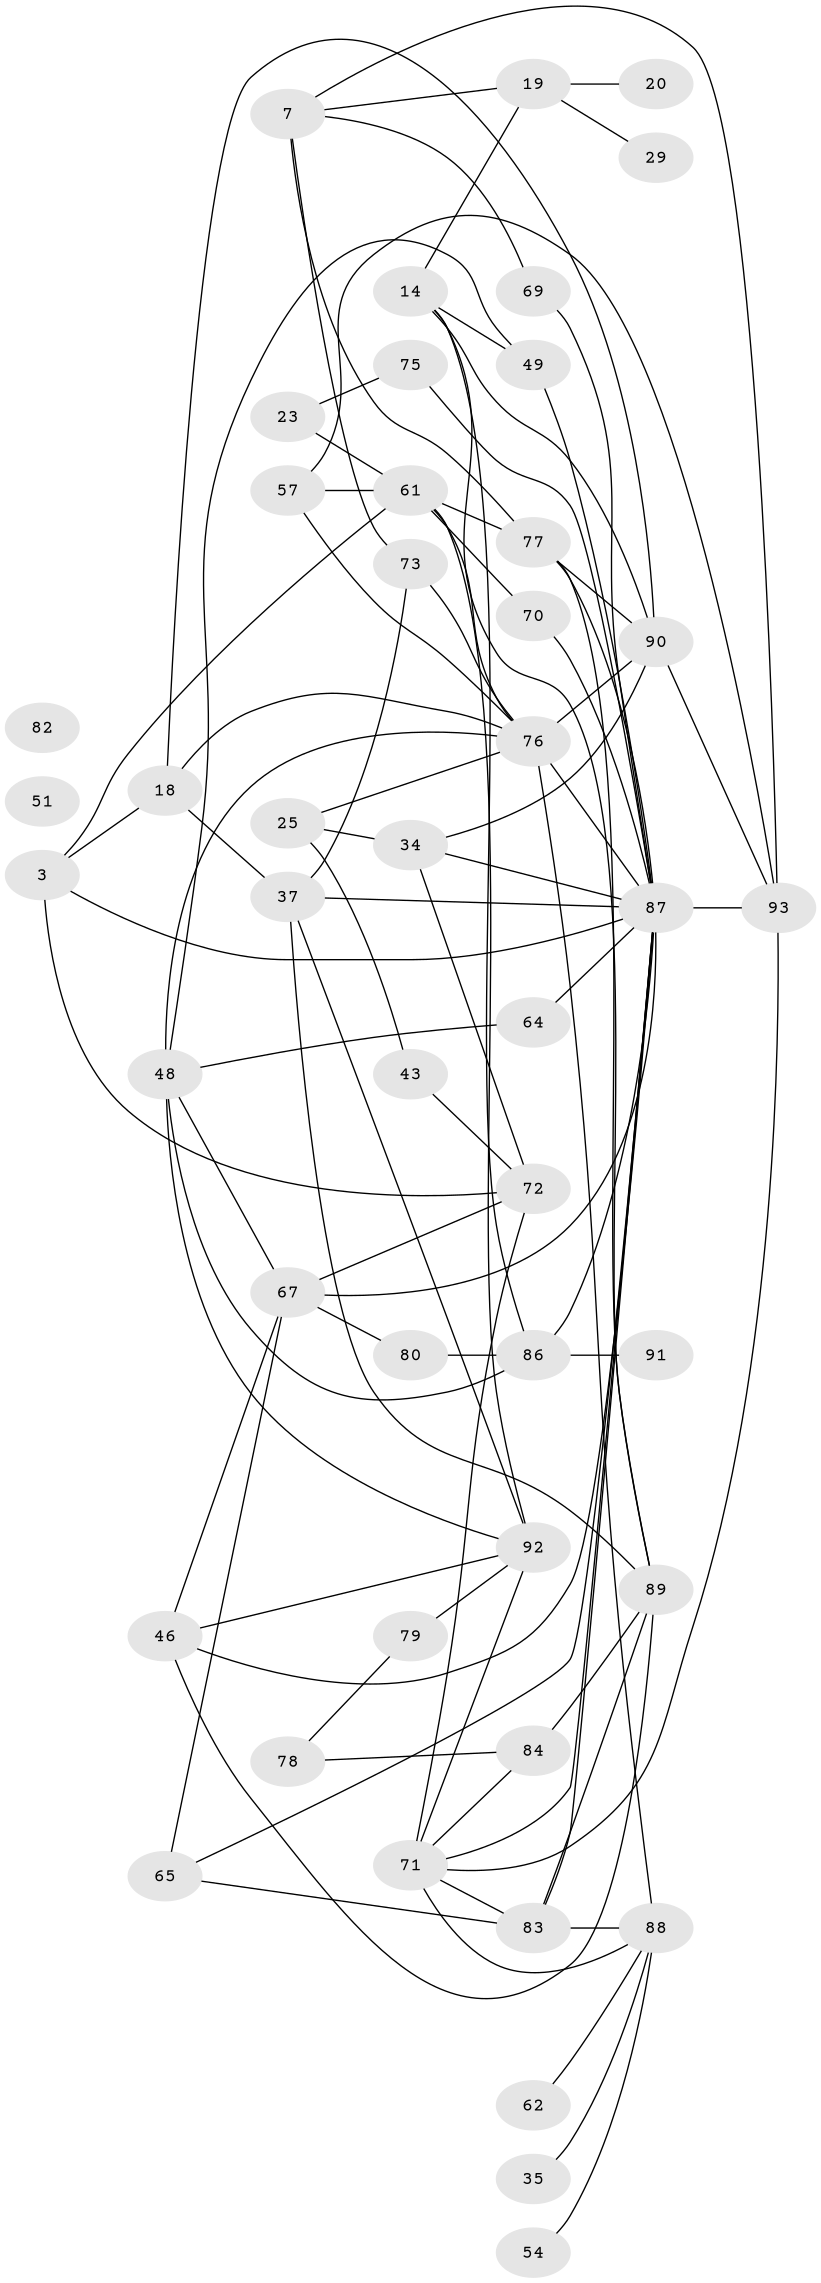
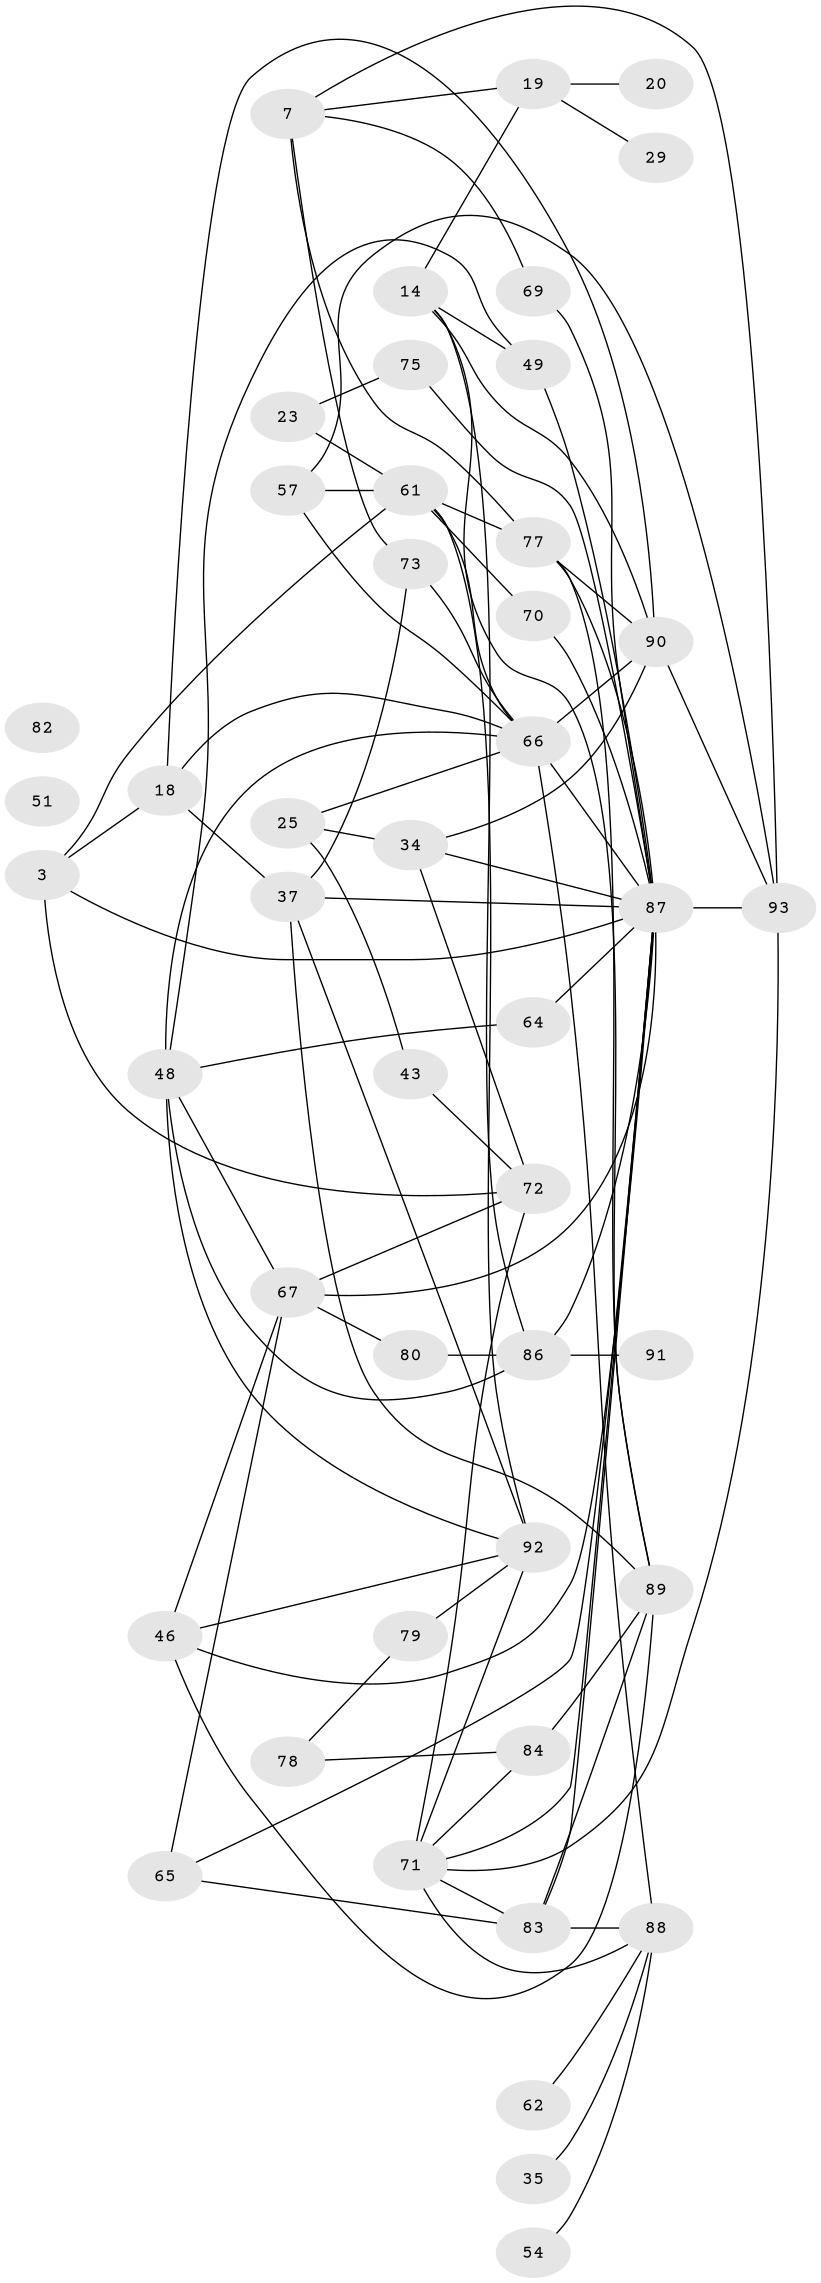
node "76": label "76" -> "66"
